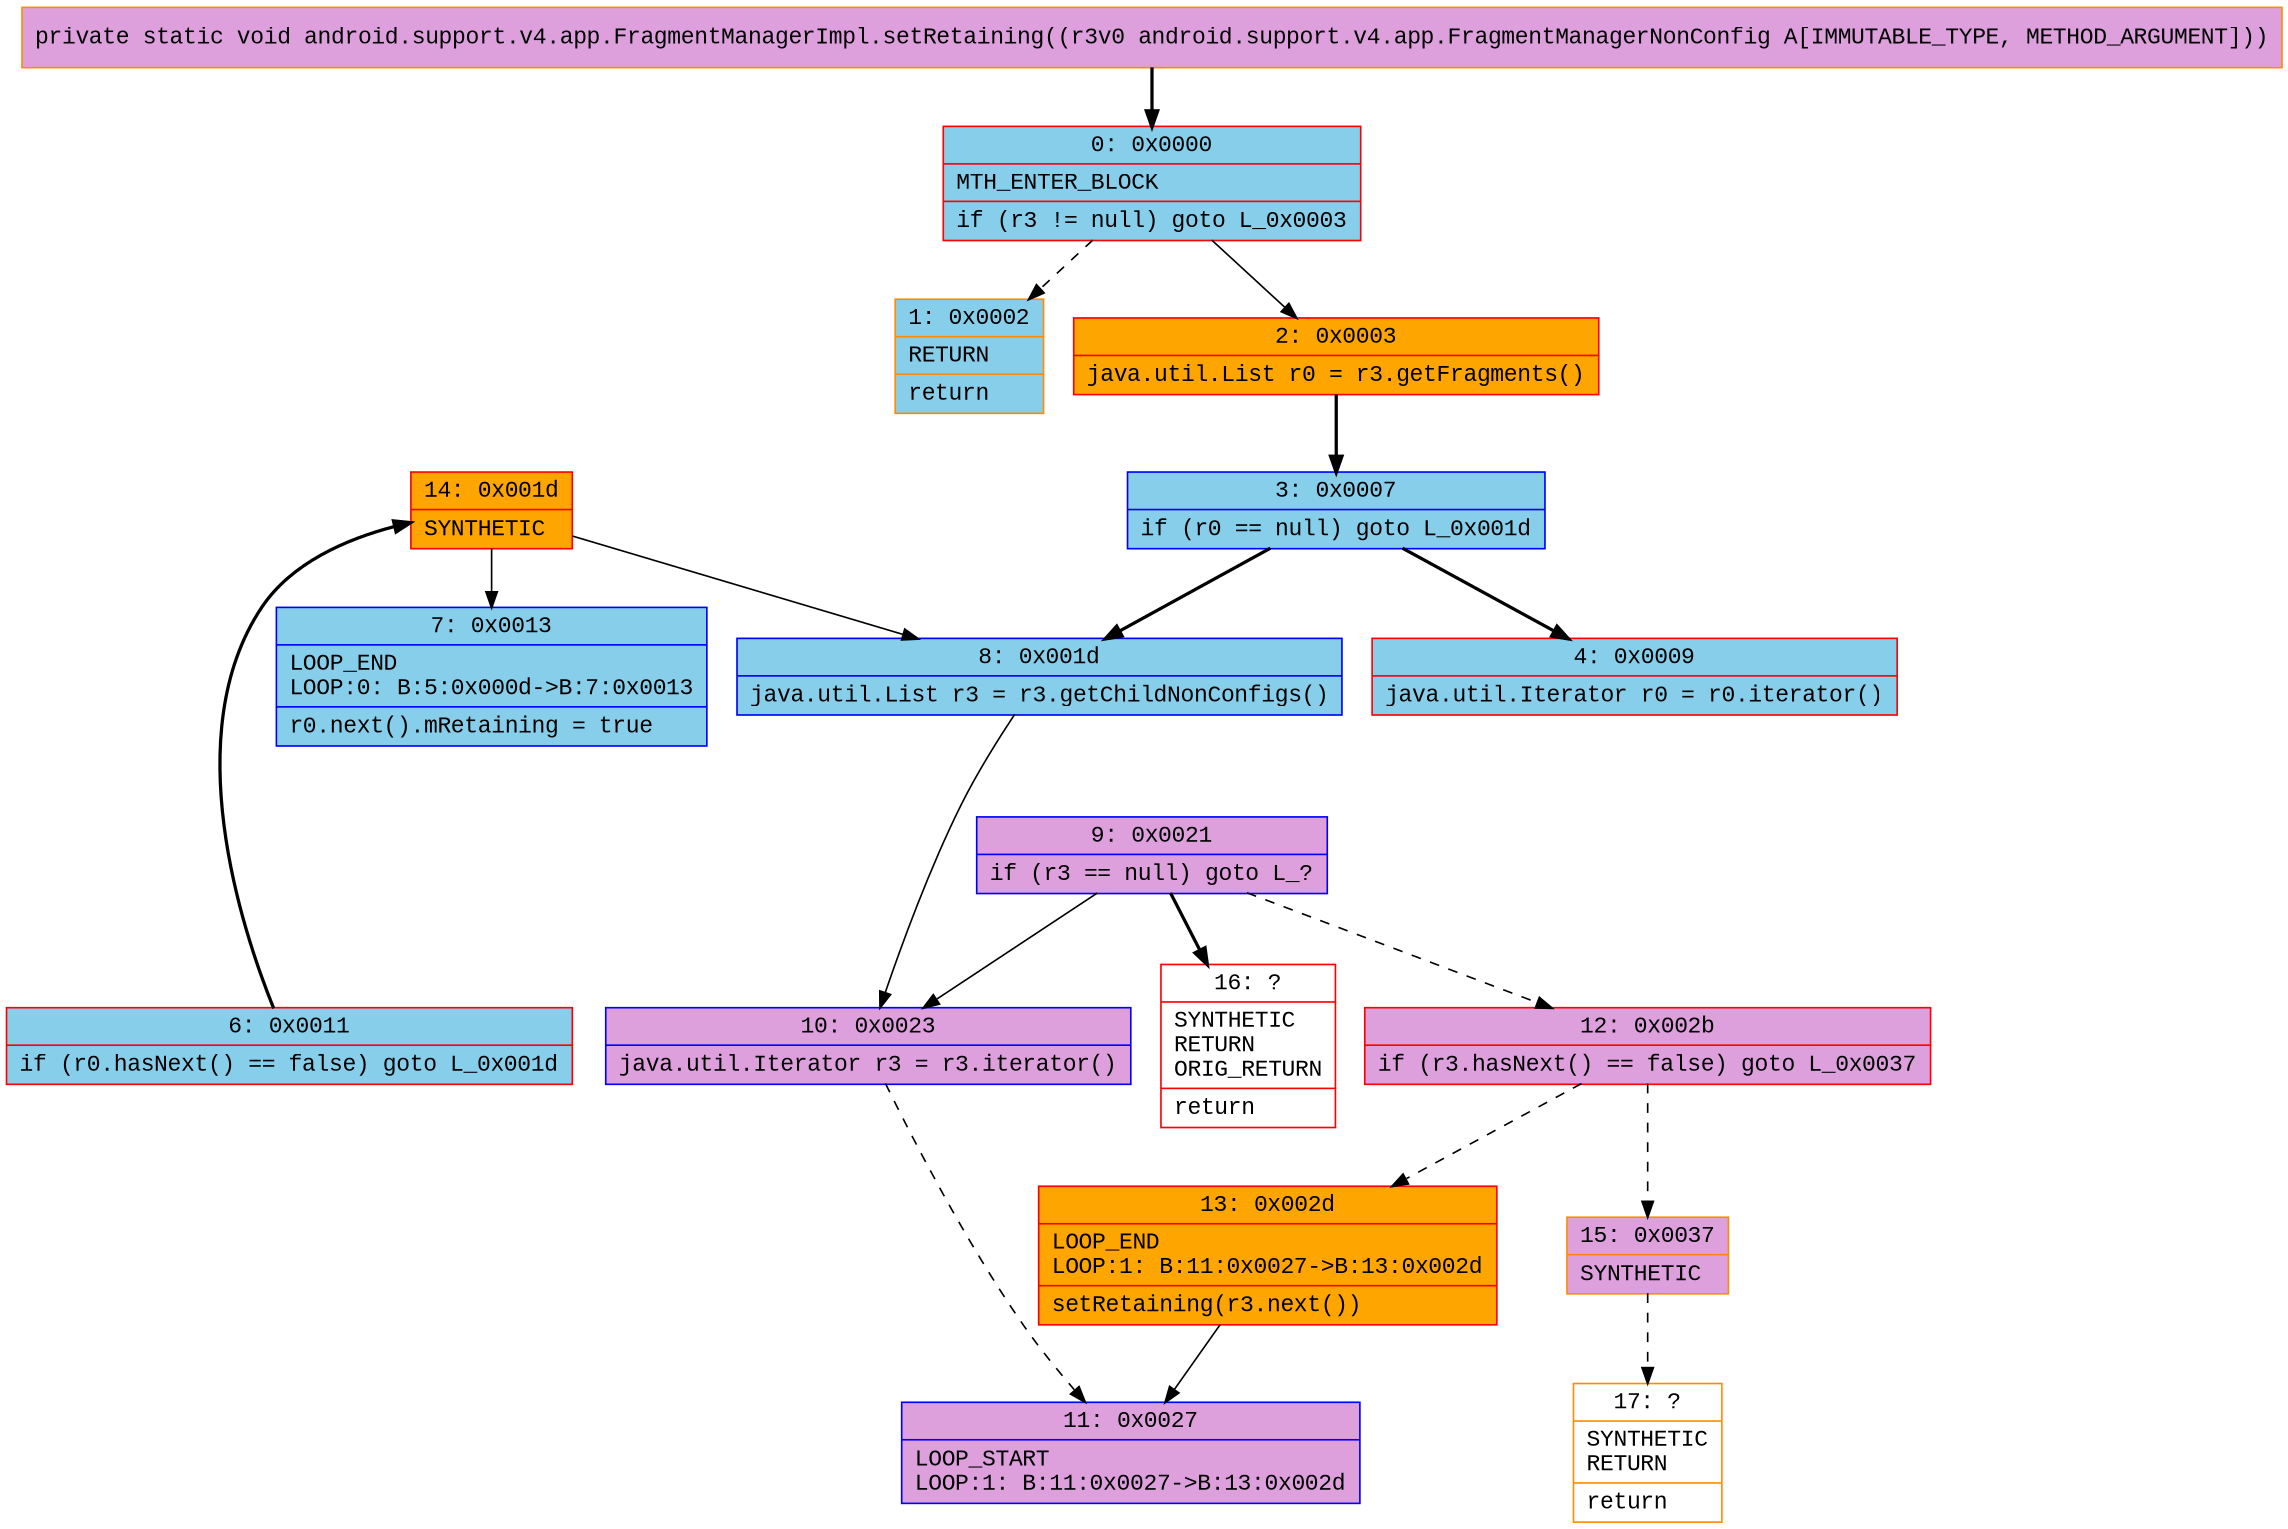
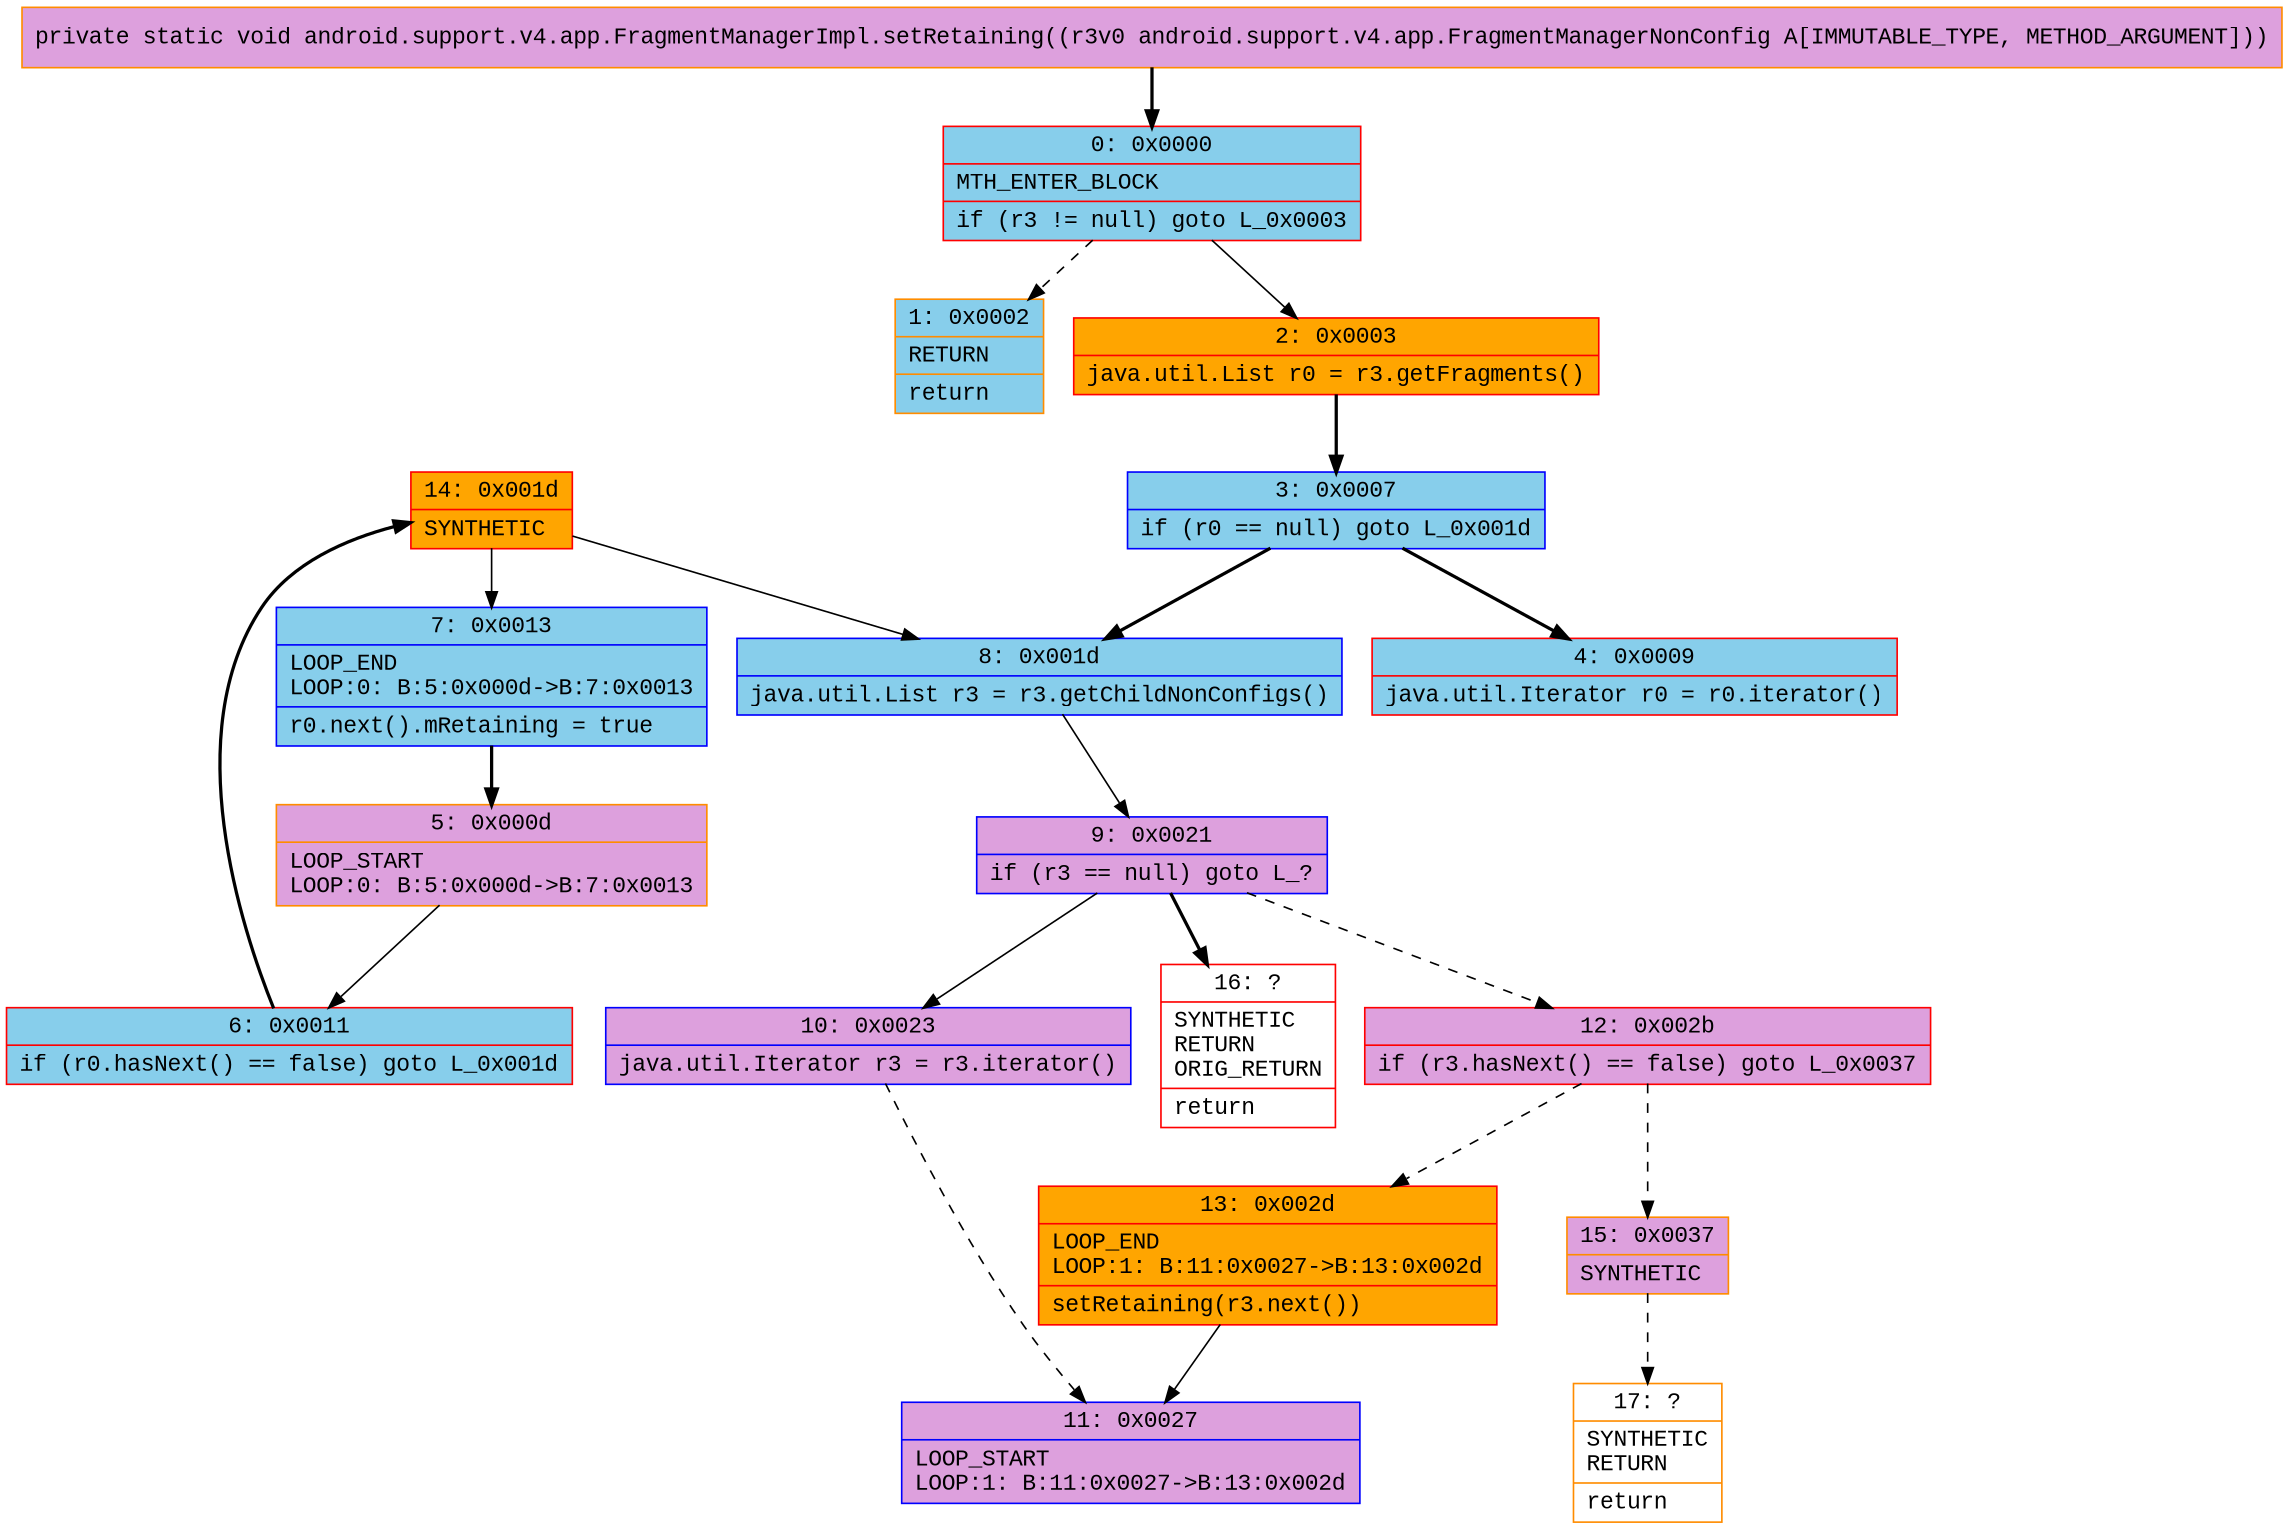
edge "8: 0x001d" -> "10: 0x0023": now "8: 0x001d" -> "9: 0x0021"
node "5: 0x000d": added
